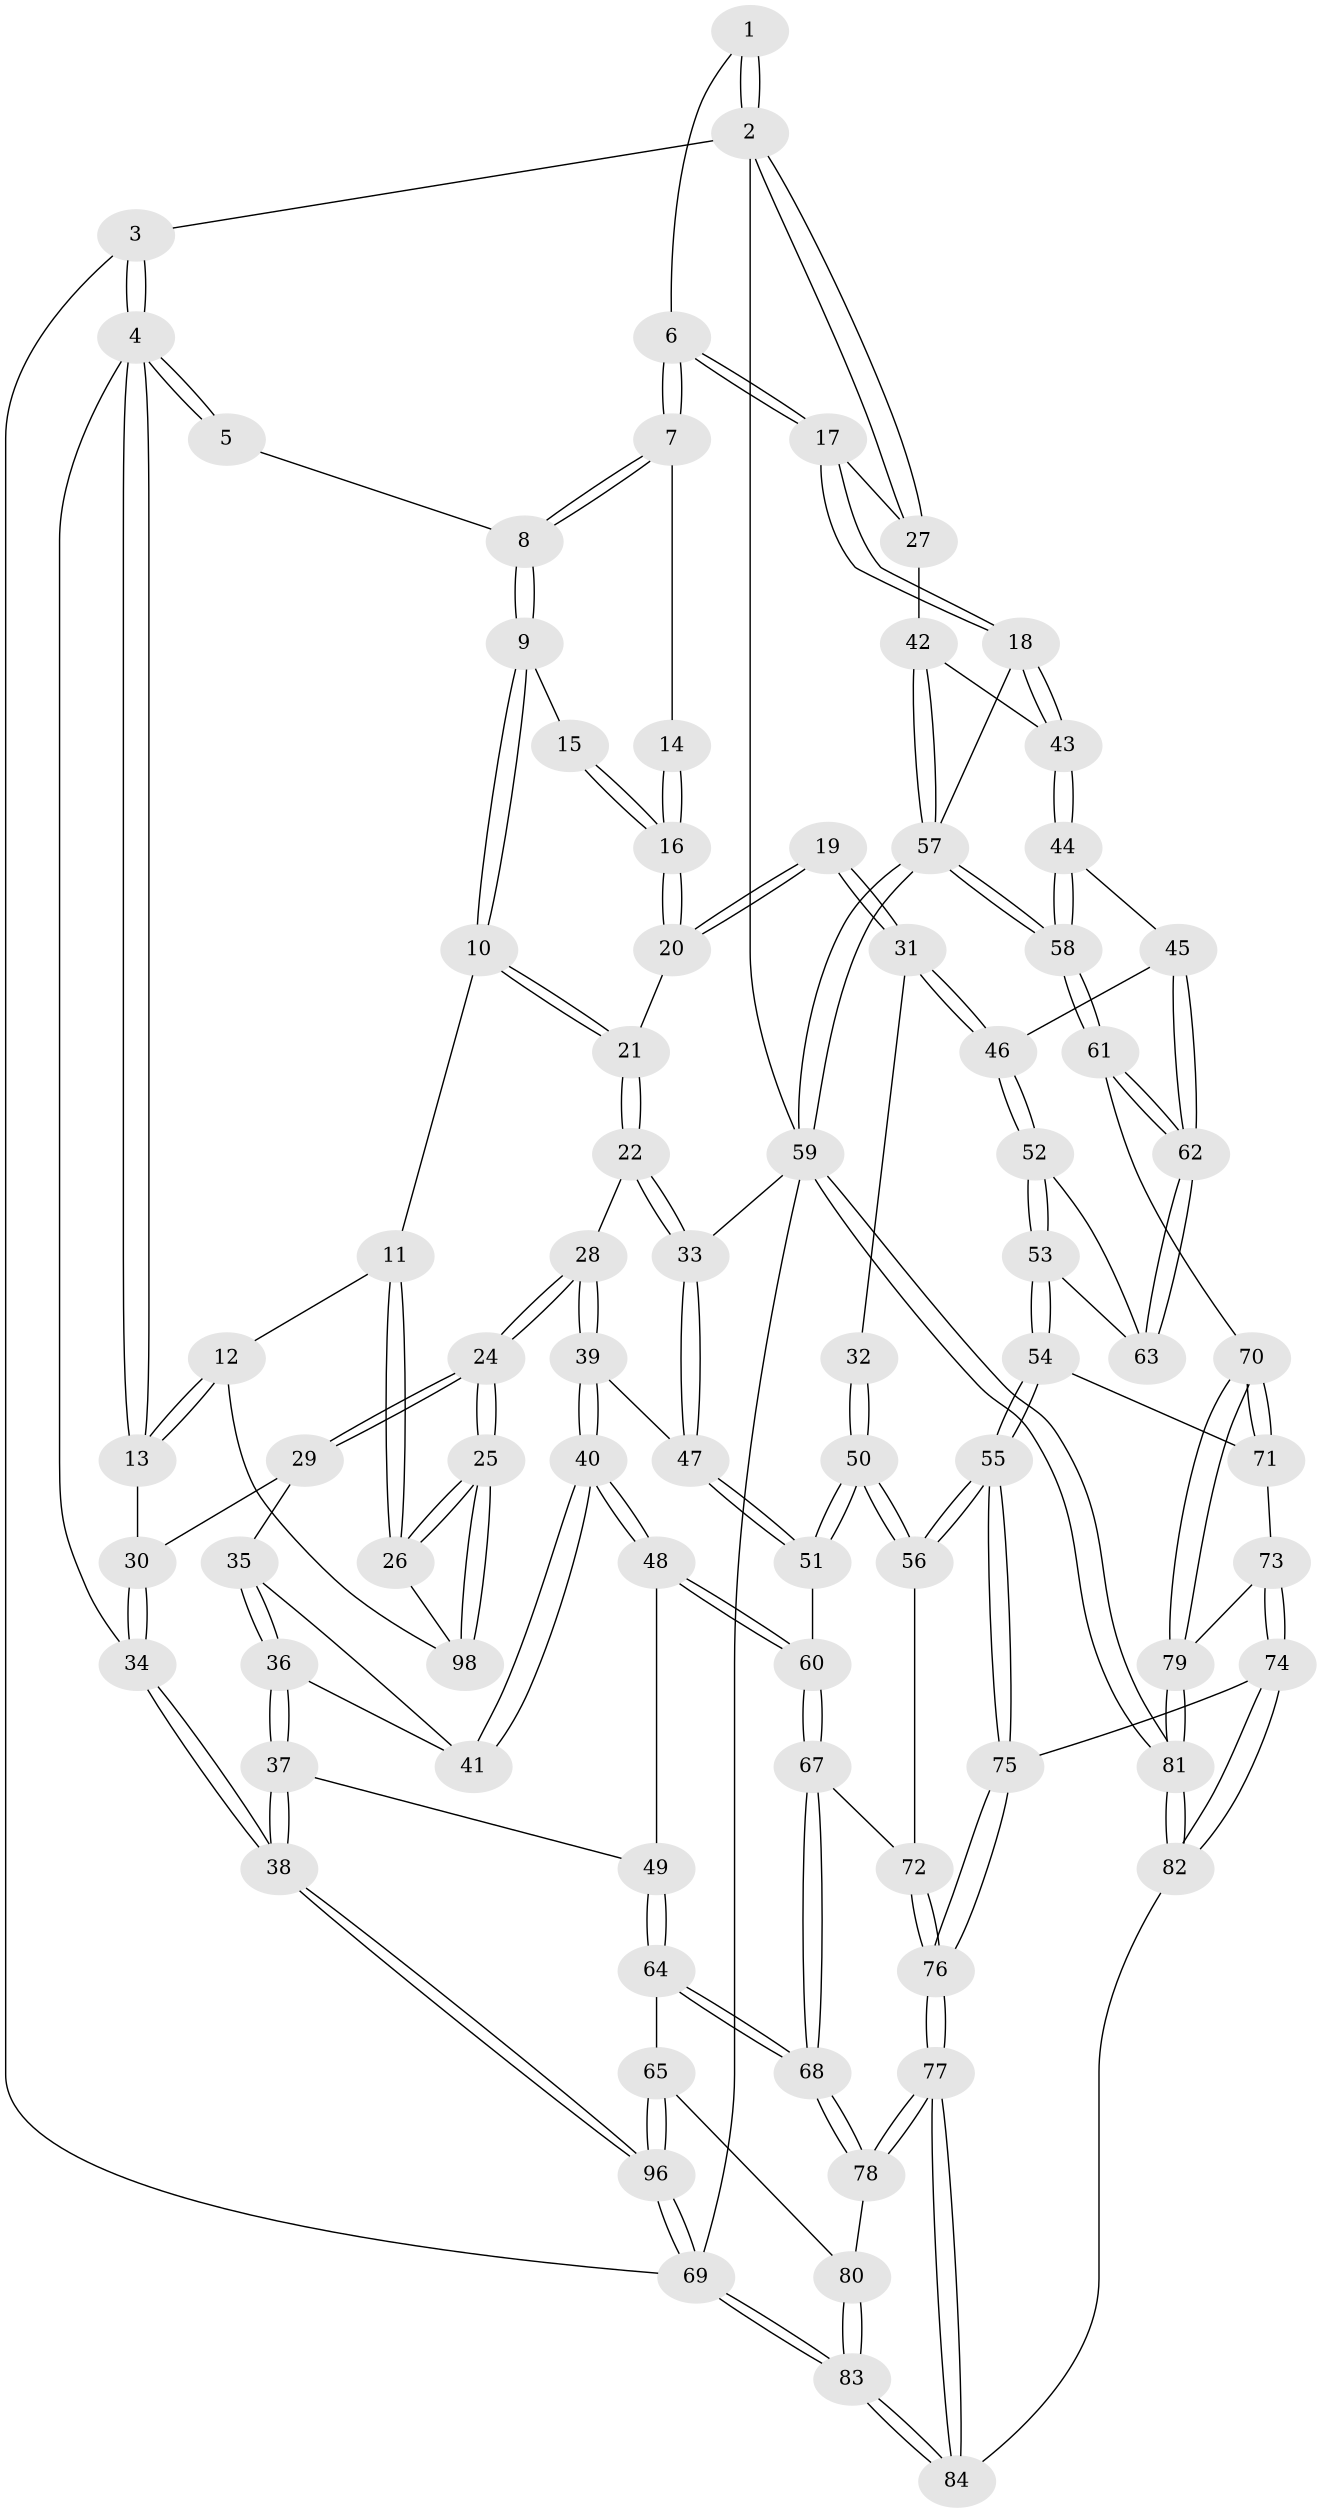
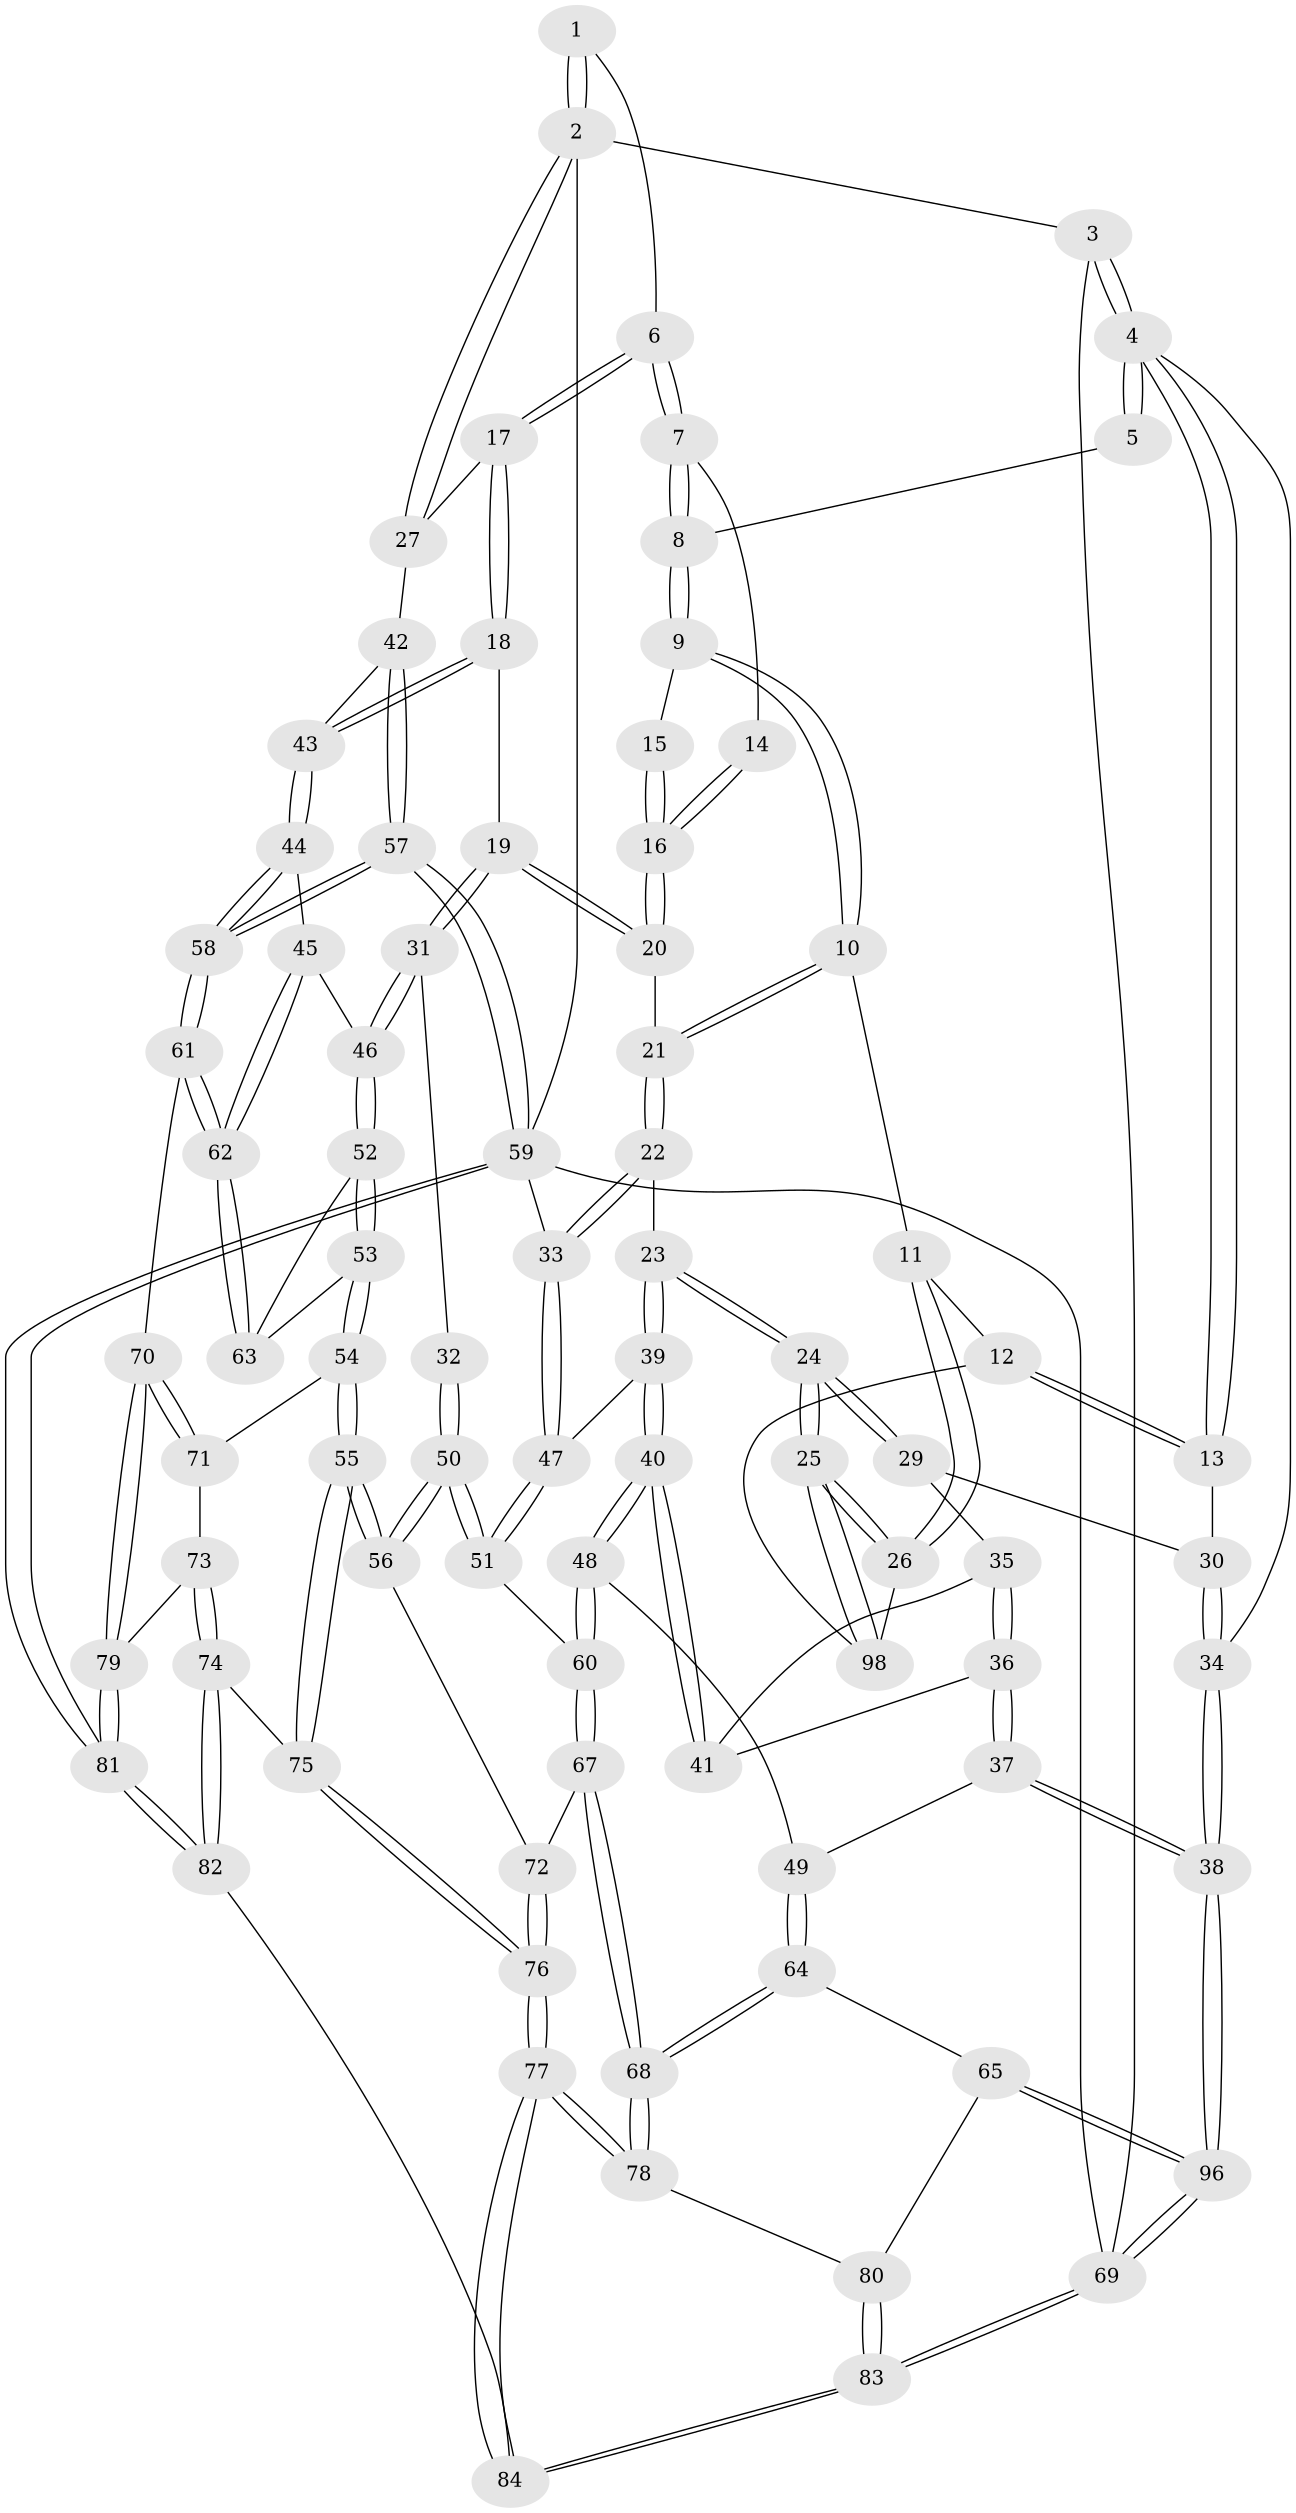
edge "18" -- "57": now "18" -- "19"
node "28": label "28" -> "23"
